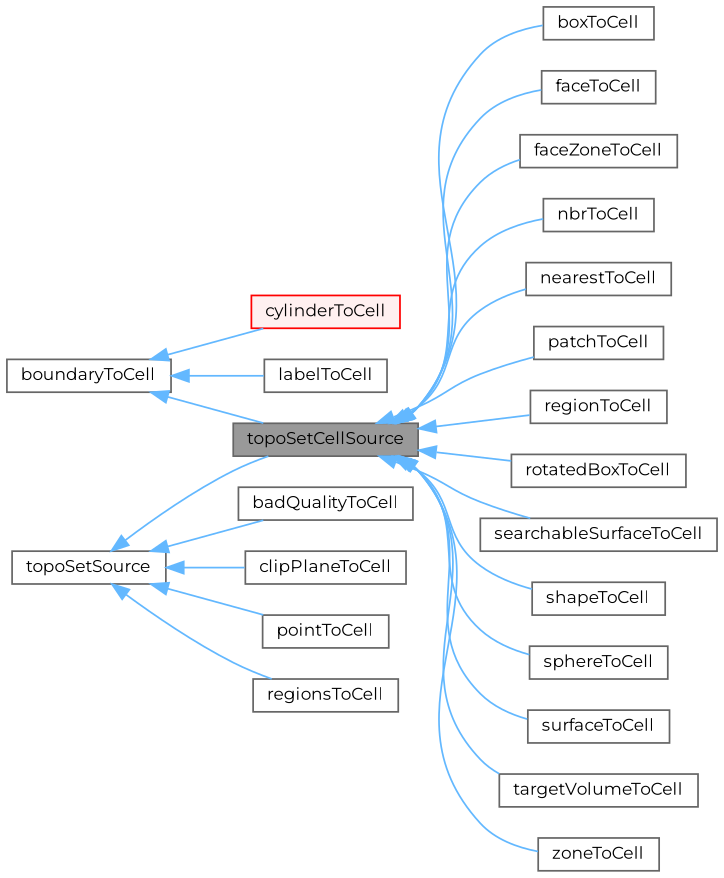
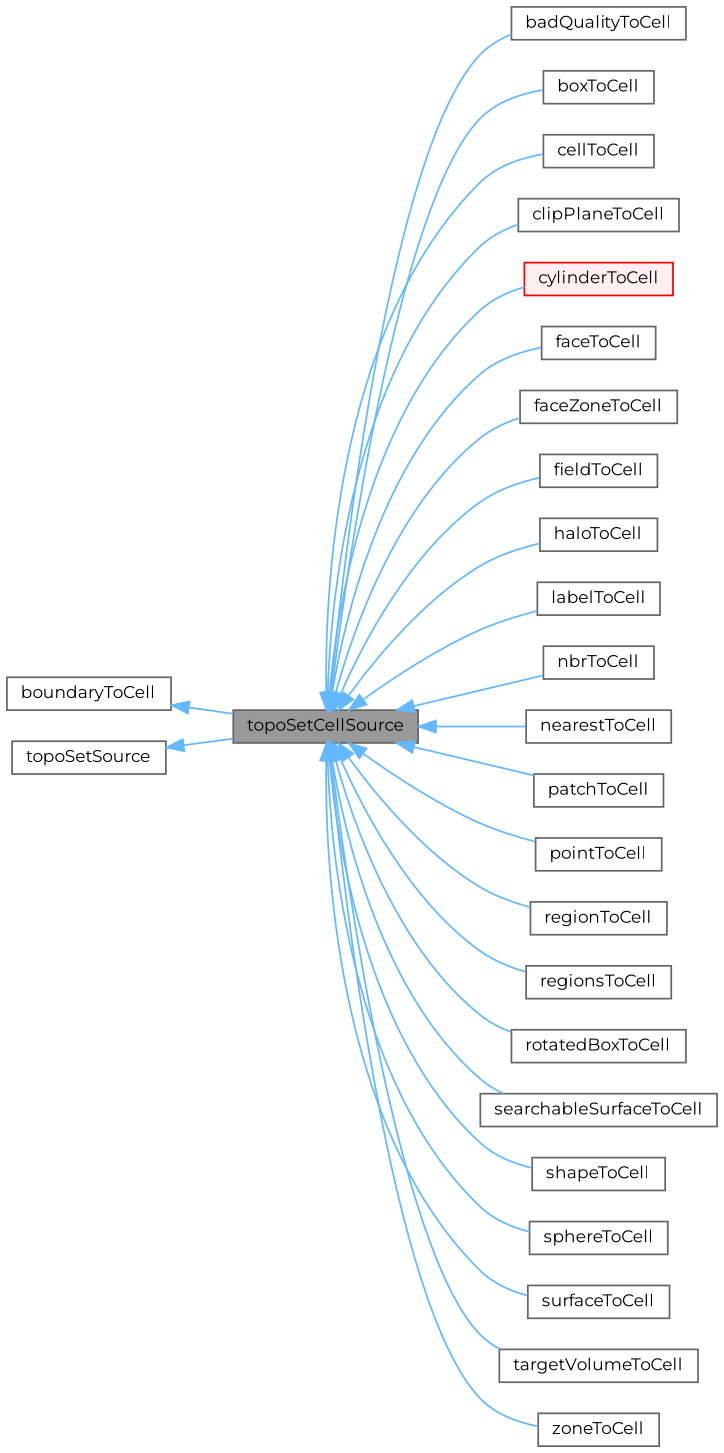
node "cellToCell": added
edge "cylinderToCell" -> "boundaryToCell": now "cylinderToCell" -> "topoSetCellSource"
edge "labelToCell" -> "boundaryToCell": now "labelToCell" -> "topoSetCellSource"
node "fieldToCell": added
edge "badQualityToCell" -> "topoSetSource": now "badQualityToCell" -> "topoSetCellSource"
node "haloToCell": added
edge "clipPlaneToCell" -> "topoSetSource": now "clipPlaneToCell" -> "topoSetCellSource"
edge "pointToCell" -> "topoSetSource": now "pointToCell" -> "topoSetCellSource"
edge "regionsToCell" -> "topoSetSource": now "regionsToCell" -> "topoSetCellSource"
